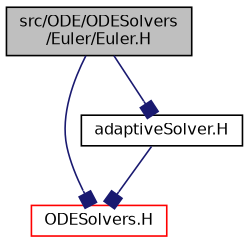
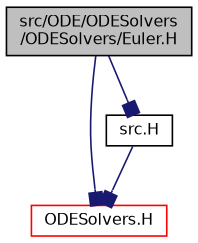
node "src/ODE/ODESolvers /Euler/Euler.H": label "src/ODE/ODESolvers /Euler/Euler.H" -> "src/ODE/ODESolvers /ODESolvers/Euler.H"
node "adaptiveSolver.H": label "adaptiveSolver.H" -> "src.H"
